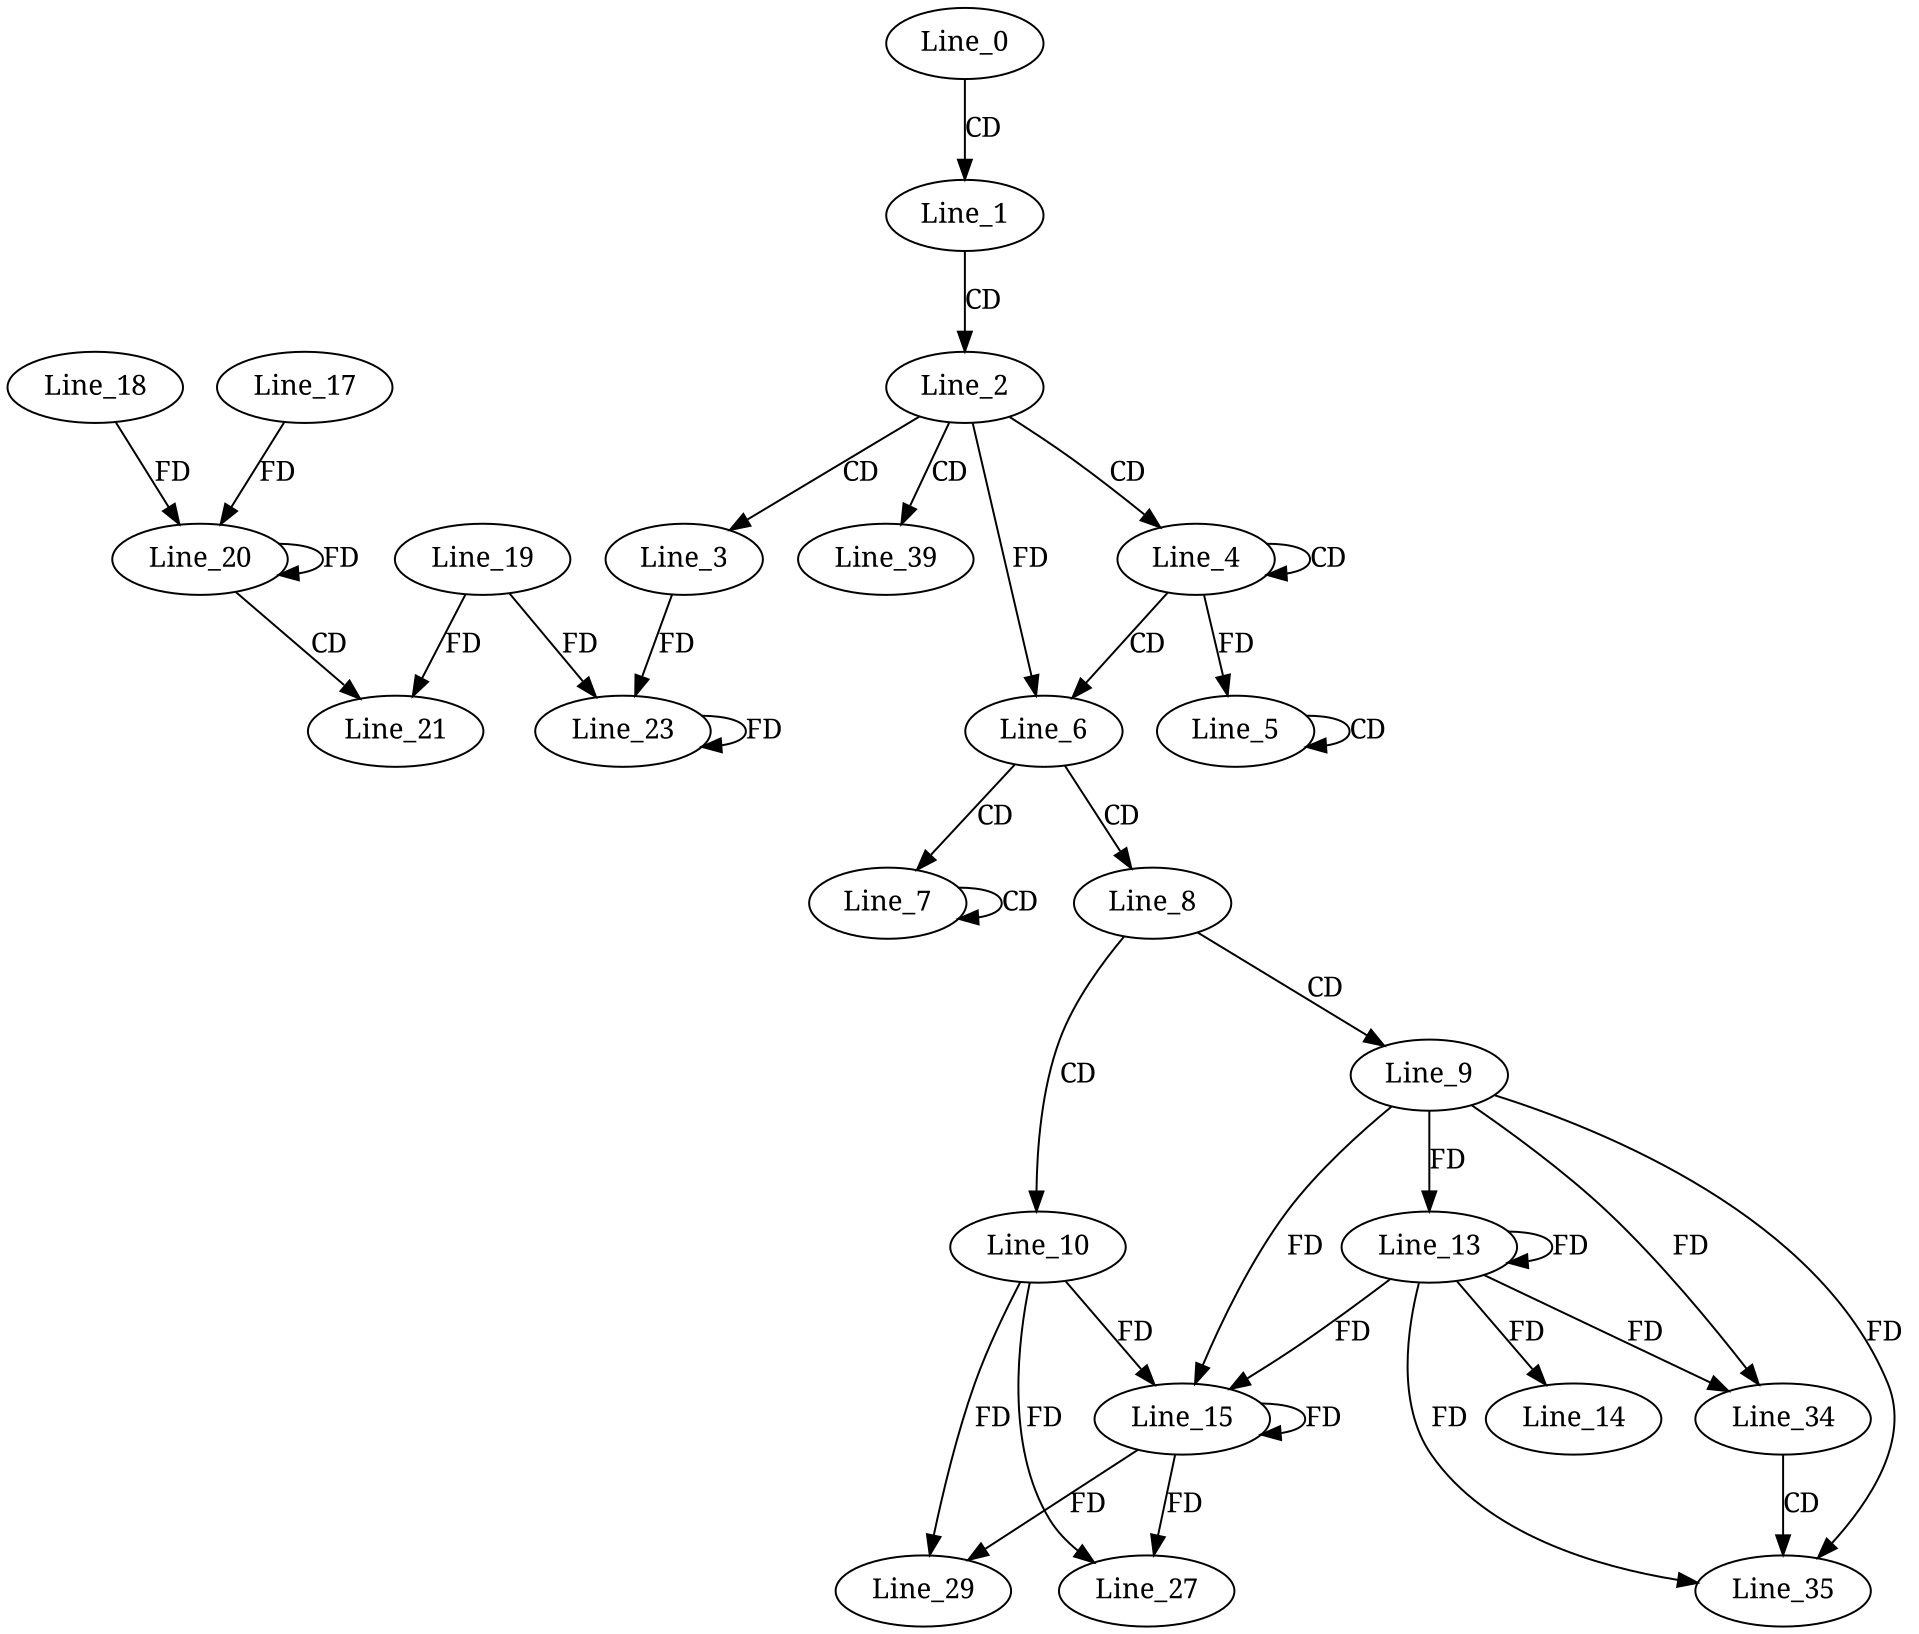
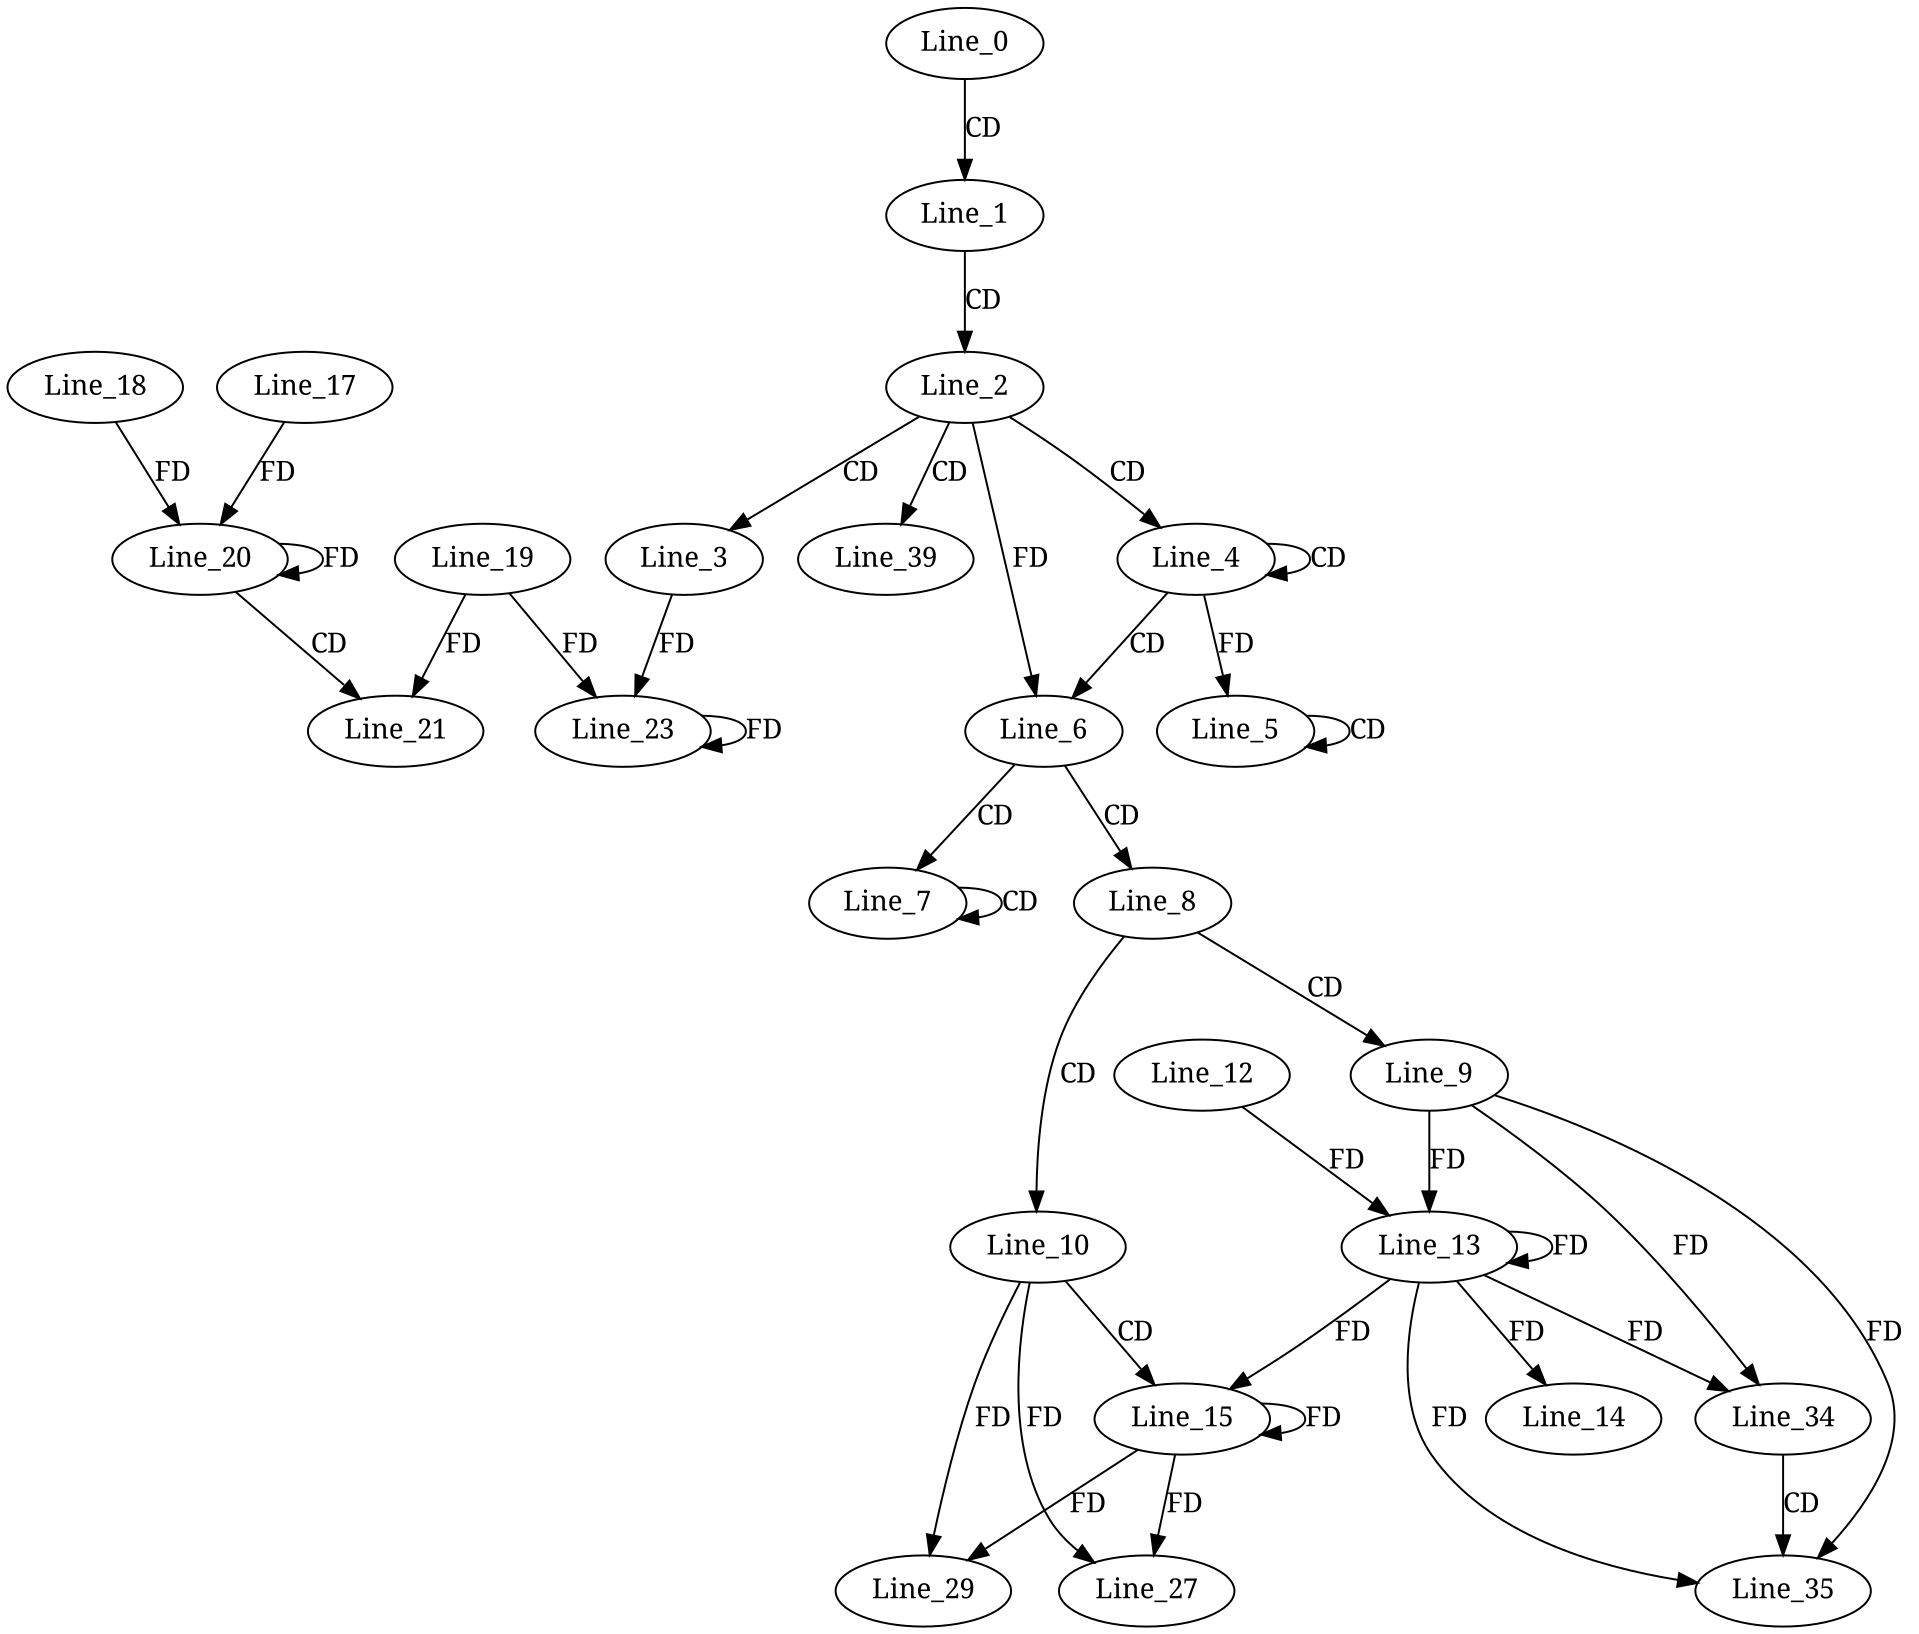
node "Line_12": added
edge "Line_9" -> "Line_15": removed, label "FD"
edge "Line_10" -> "Line_15": label "FD" -> "CD"
